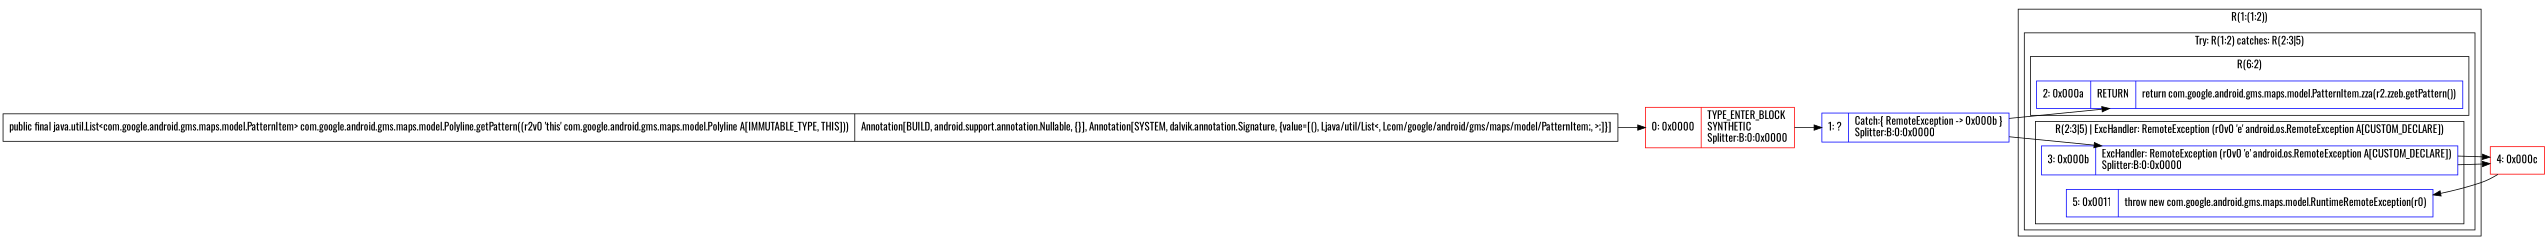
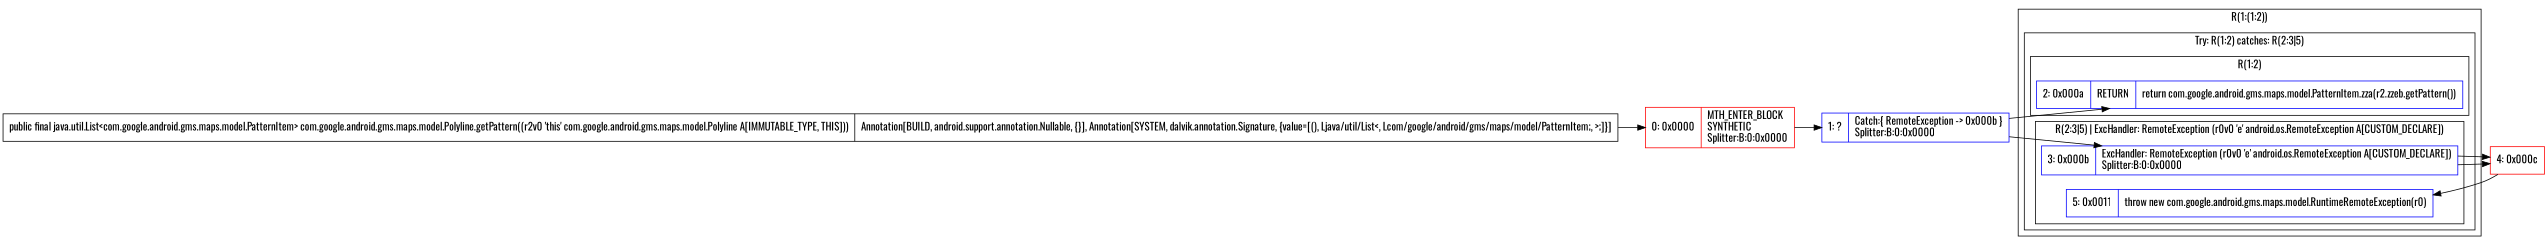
cluster "R(6:2)": label "R(6:2)" -> "R(1:2)"
node "0: 0x0000": text "TYPE_ENTER_BLOCK" -> "MTH_ENTER_BLOCK"
